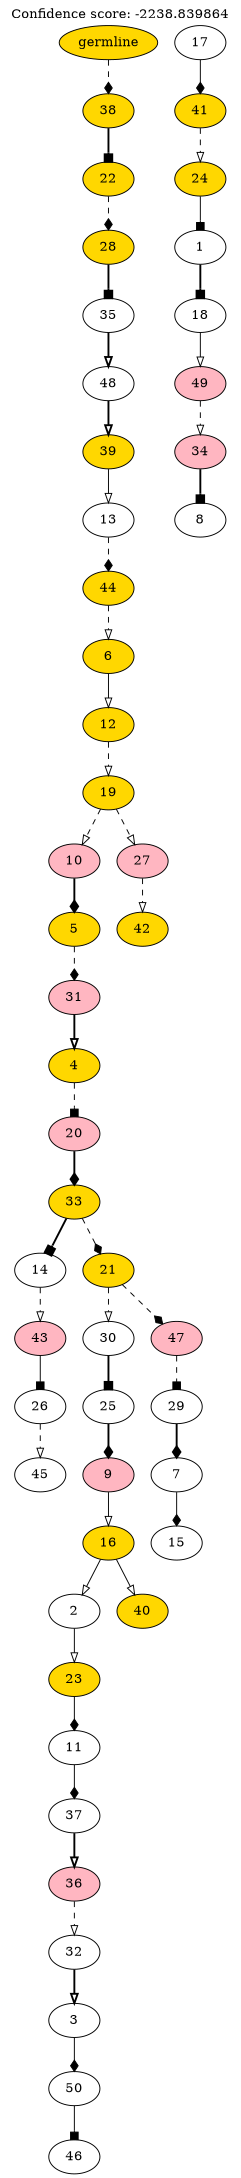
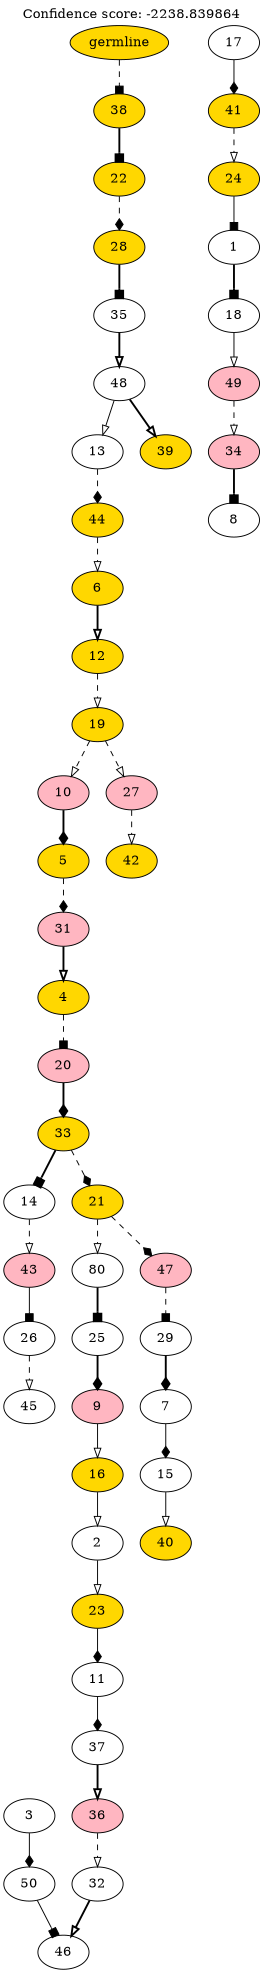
edge "germline" -> "38": arrowhead diamond -> box
edge "39" -> "13": now "48" -> "13"
edge "6" -> "12": style solid -> bold
node "30": label "30" -> "80"
edge "16" -> "40": now "15" -> "40"
edge "32" -> "3": now "32" -> "46"
